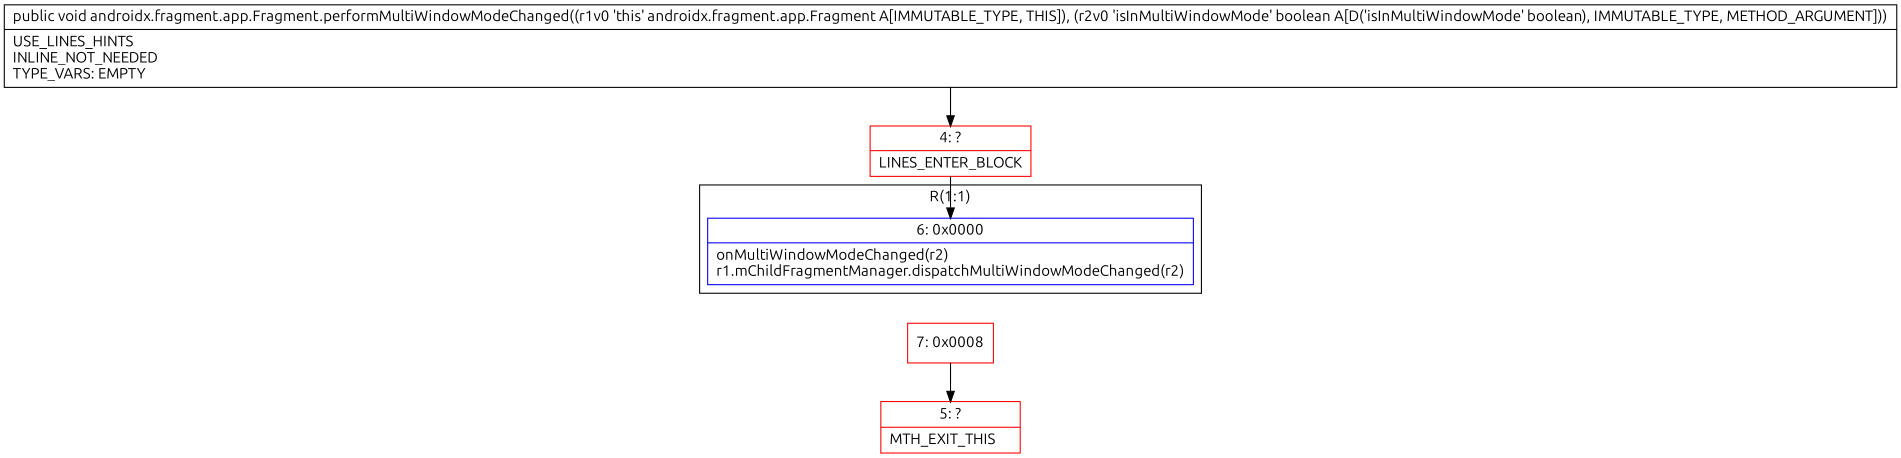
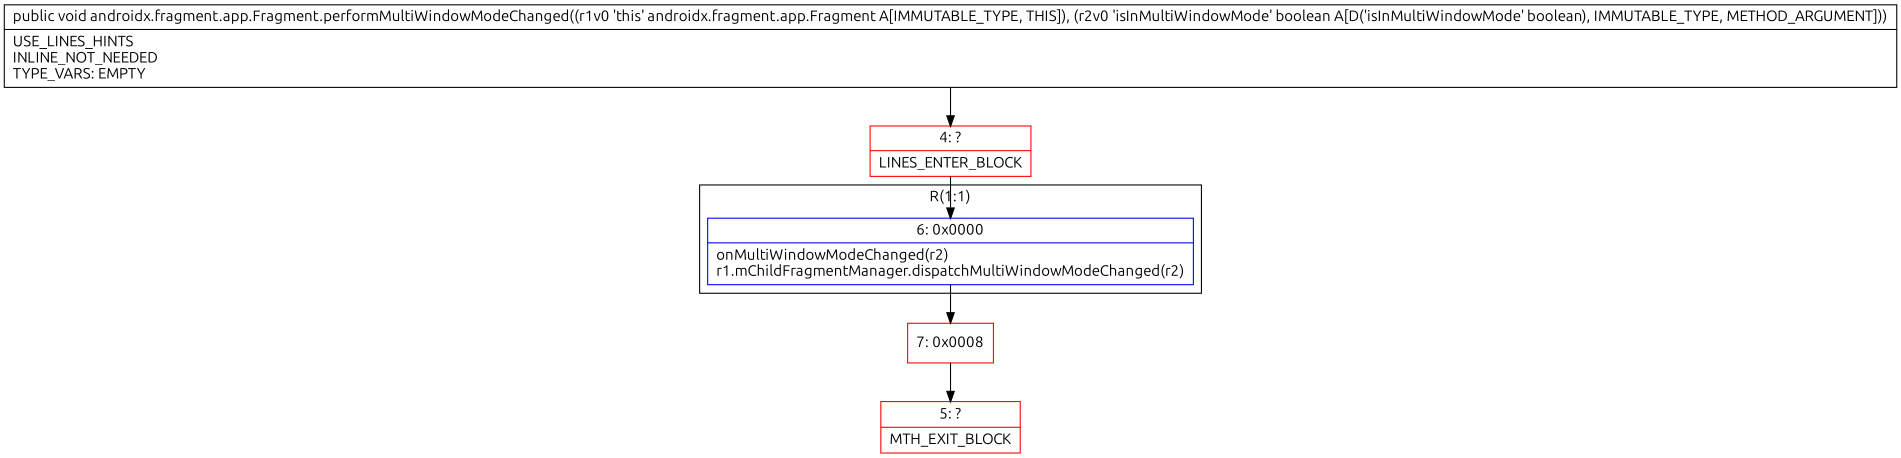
edge "6: 0x0000" -> "7: 0x0008": added
node "5: ?": text "MTH_EXIT_THIS" -> "MTH_EXIT_BLOCK"
